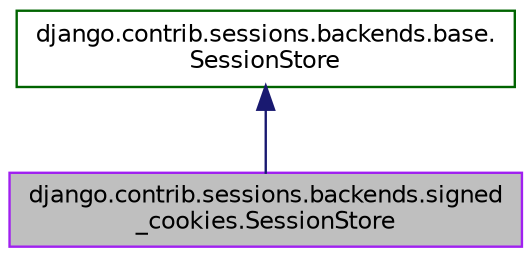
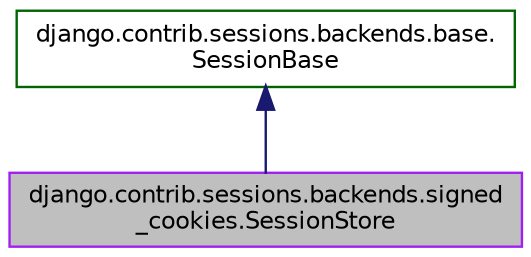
node "django.contrib.sessions.backends.base. SessionStore": label "django.contrib.sessions.backends.base. SessionStore" -> "django.contrib.sessions.backends.base. SessionBase"
